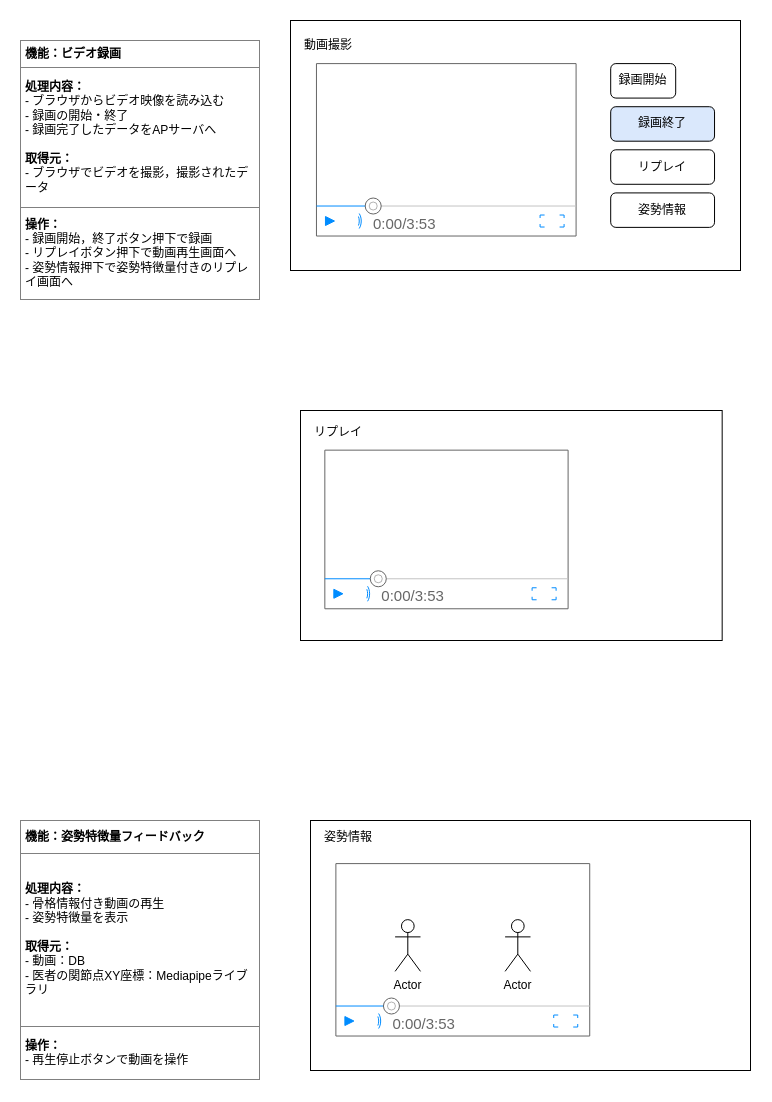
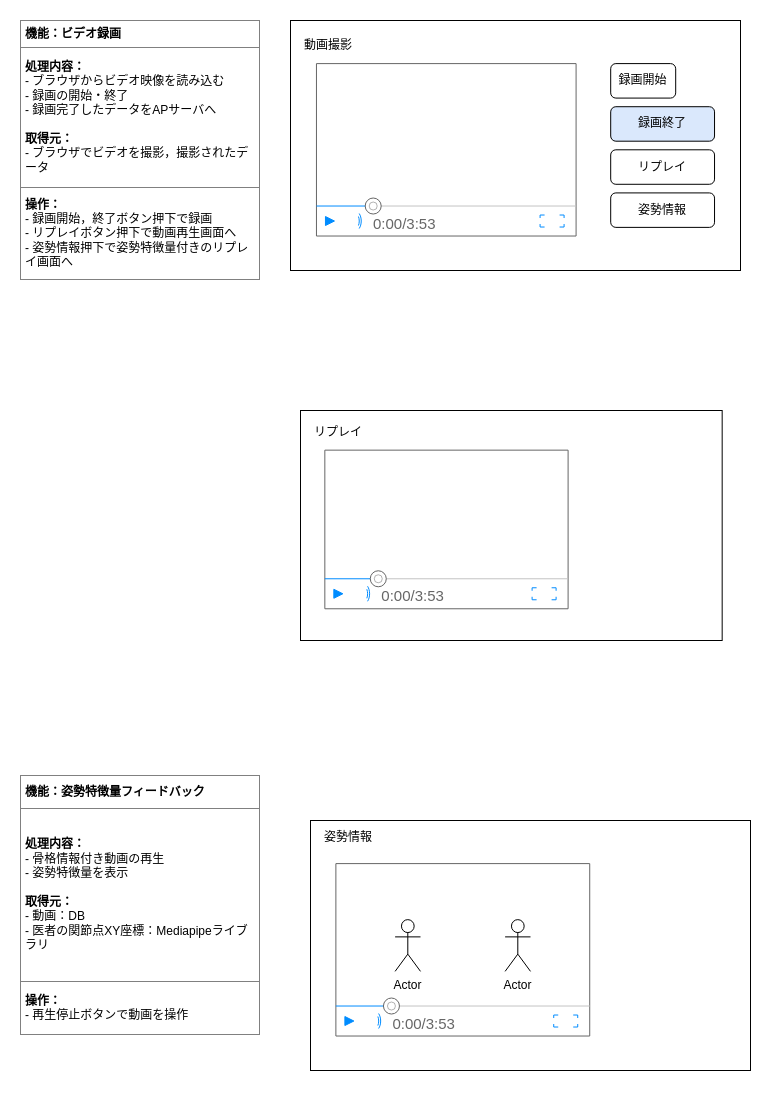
node "機能：ビデオ録画 処理内容： - ブラウザからビデオ映像を読み込む - 録画の開始・終了 - 録画完了したデータをAPサーバへ 取得元： - ブラウザでビデオを撮影，撮影されたデータ 操作： - 録画開始，終了ボタン押下で録画 - リプレイボタン押下で動画再生画面へ - 姿勢情報押下で姿勢特徴量付きのリプレイ画面へ": moved (141, 171) -> (141, 151)
node "機能：姿勢特徴量フィードバック 処理内容： - 骨格情報付き動画の再生 - 姿勢特徴量を表示 取得元： - 動画：DB - 医者の関節点XY座標：Mediapipeライブラリ 操作： - 再生停止ボタンで動画を操作": moved (141, 951) -> (141, 906)
